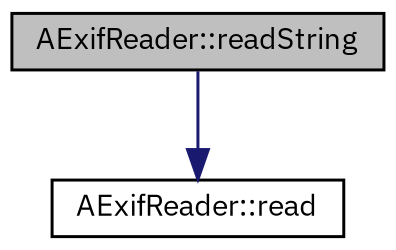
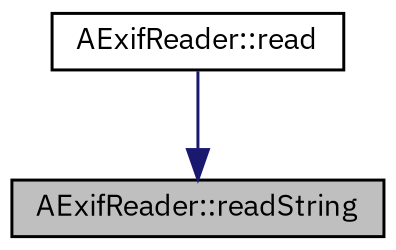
edge "AExifReader::readString" -> "AExifReader::read": reversed
